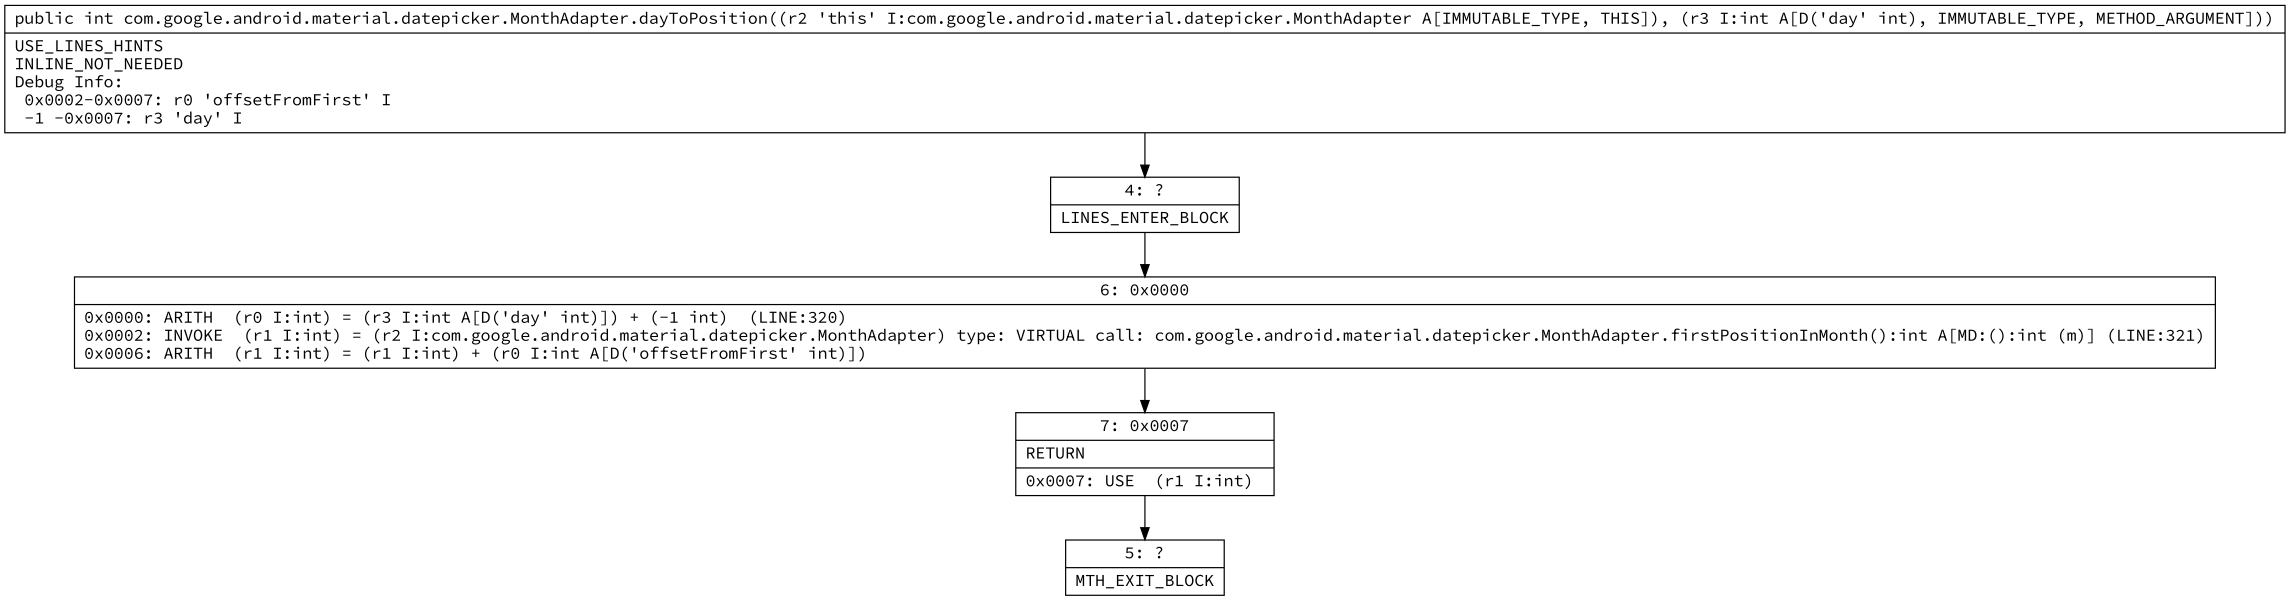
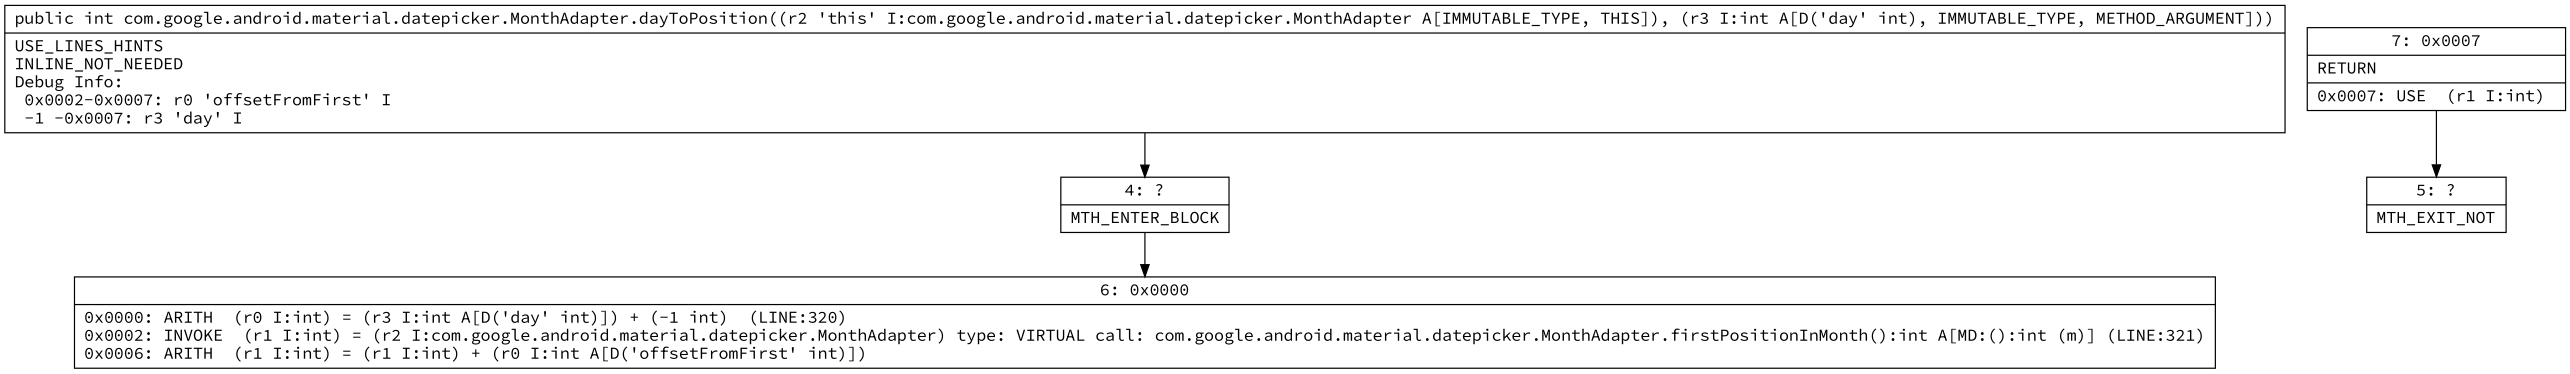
node "4: ?": text "LINES_ENTER_BLOCK" -> "MTH_ENTER_BLOCK"
edge "6: 0x0000" -> "7: 0x0007": removed
node "5: ?": text "MTH_EXIT_BLOCK" -> "MTH_EXIT_NOT"
